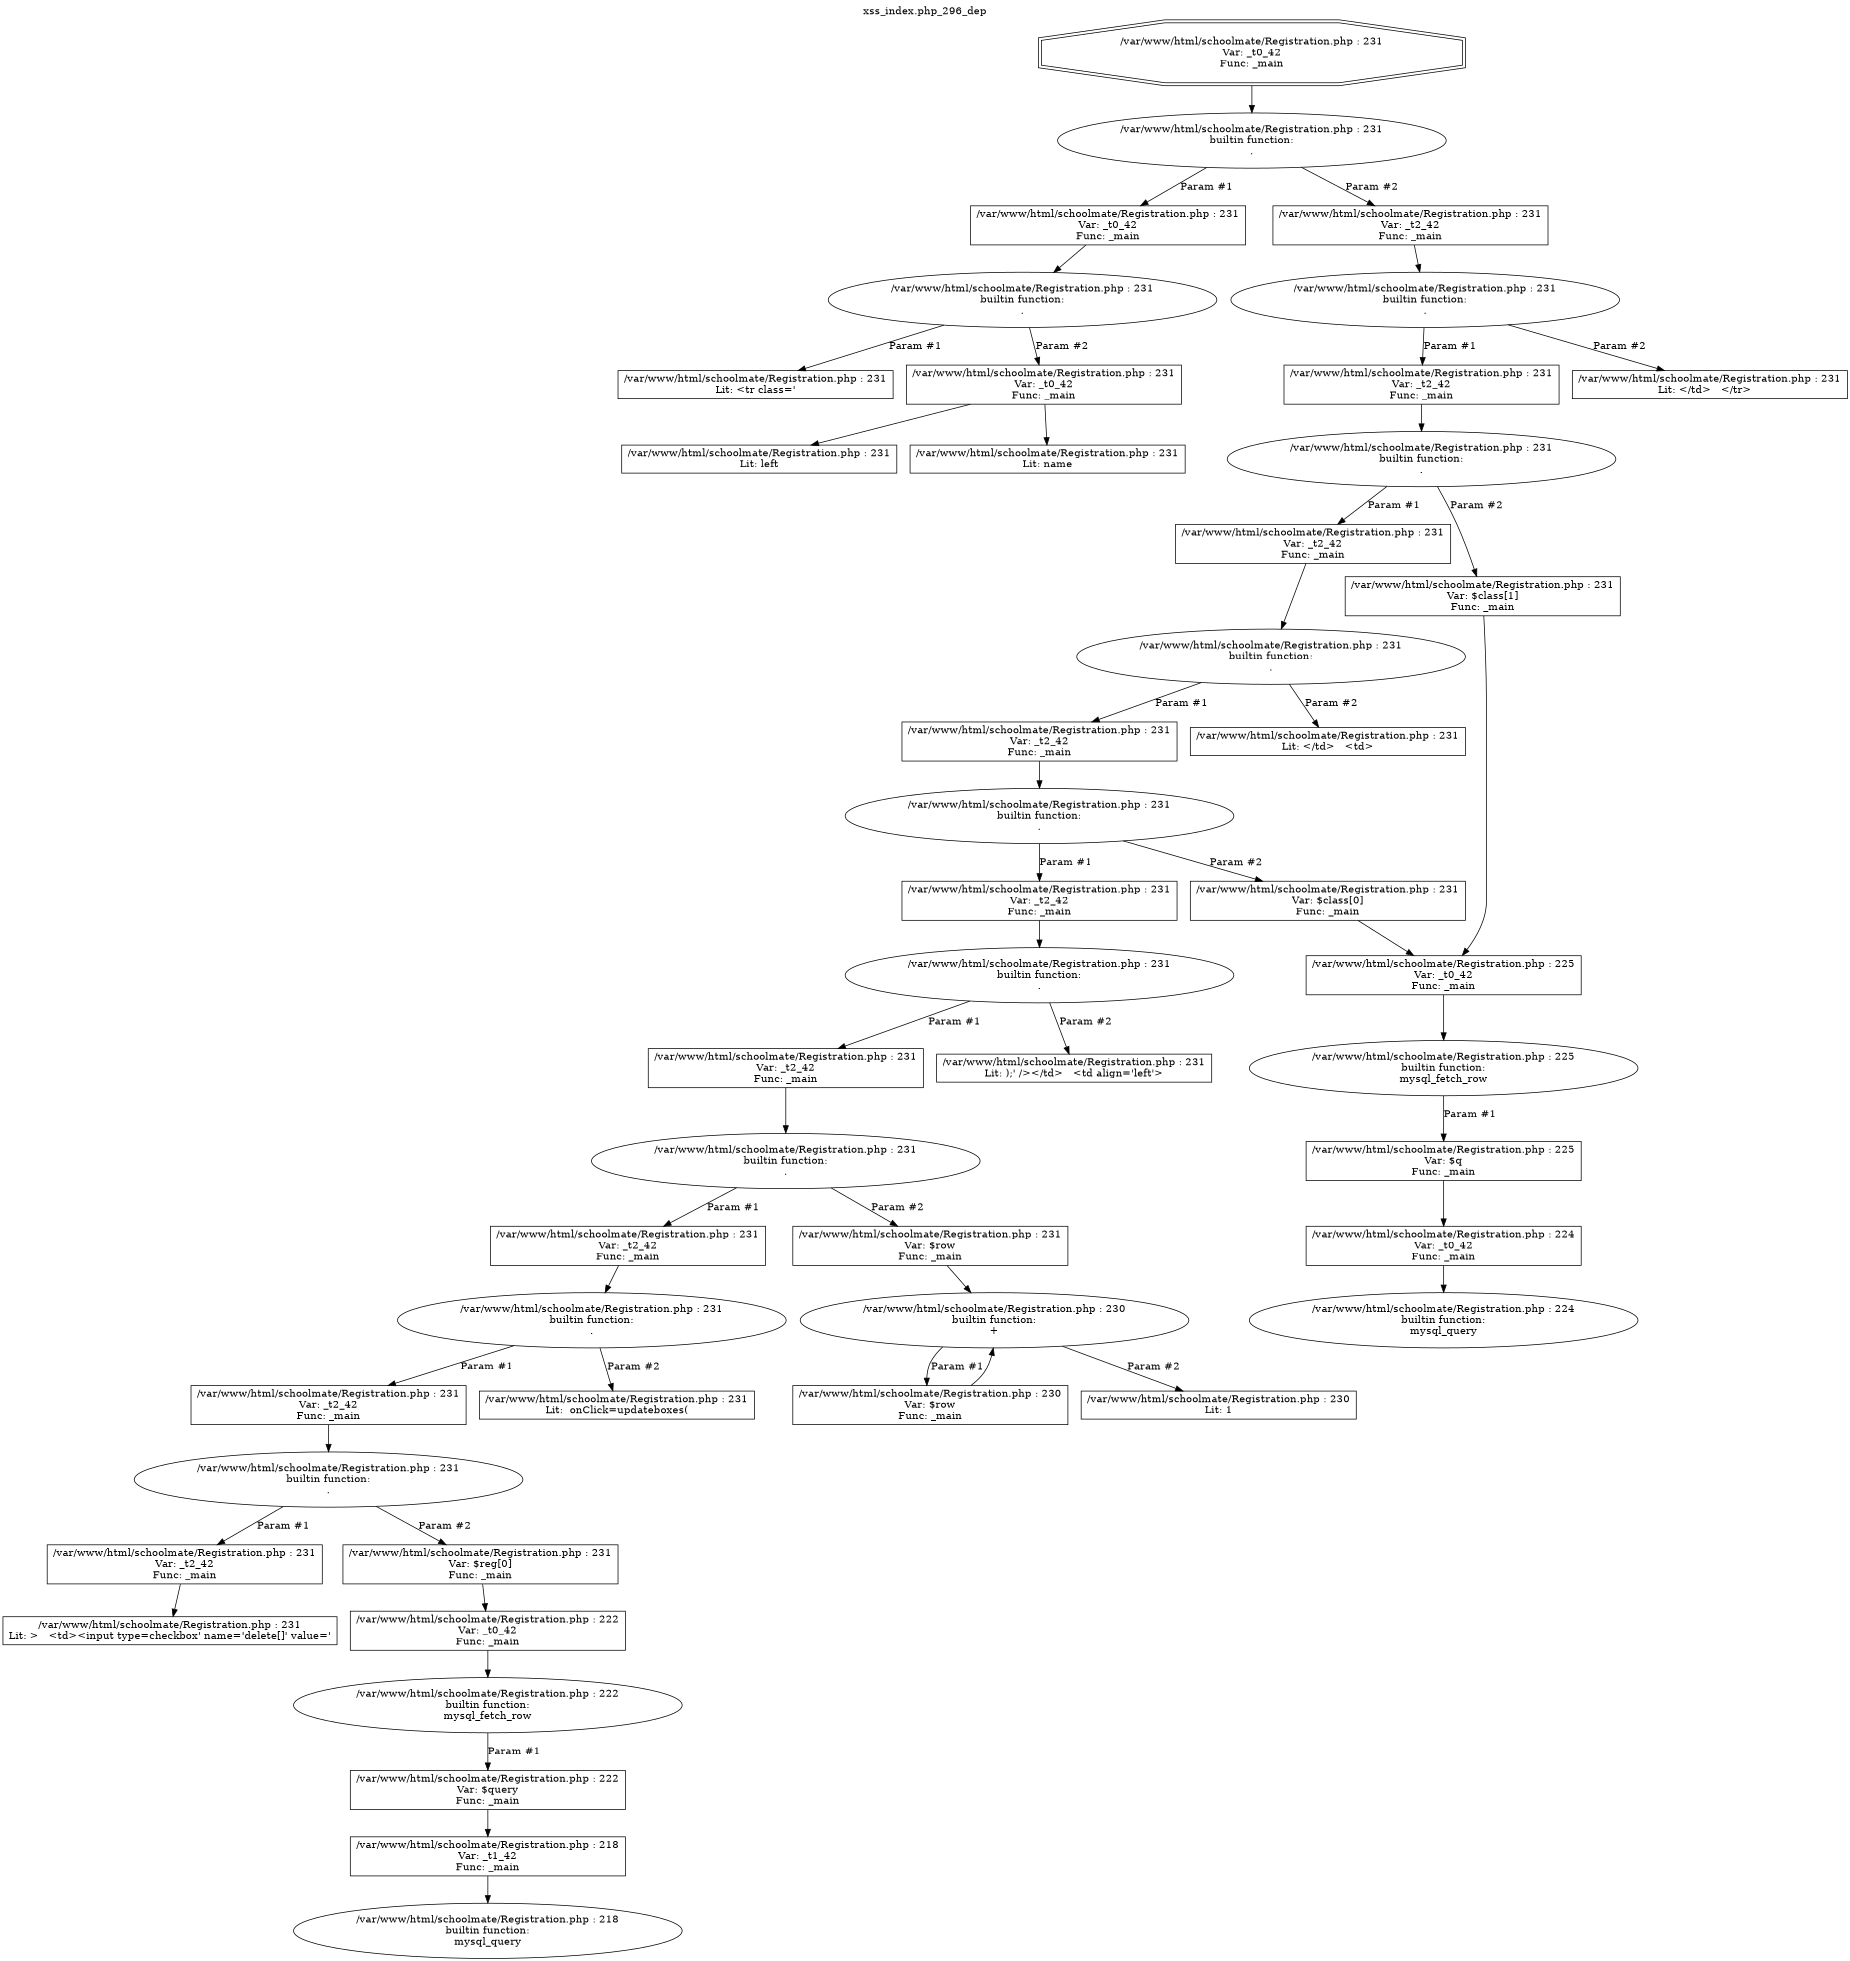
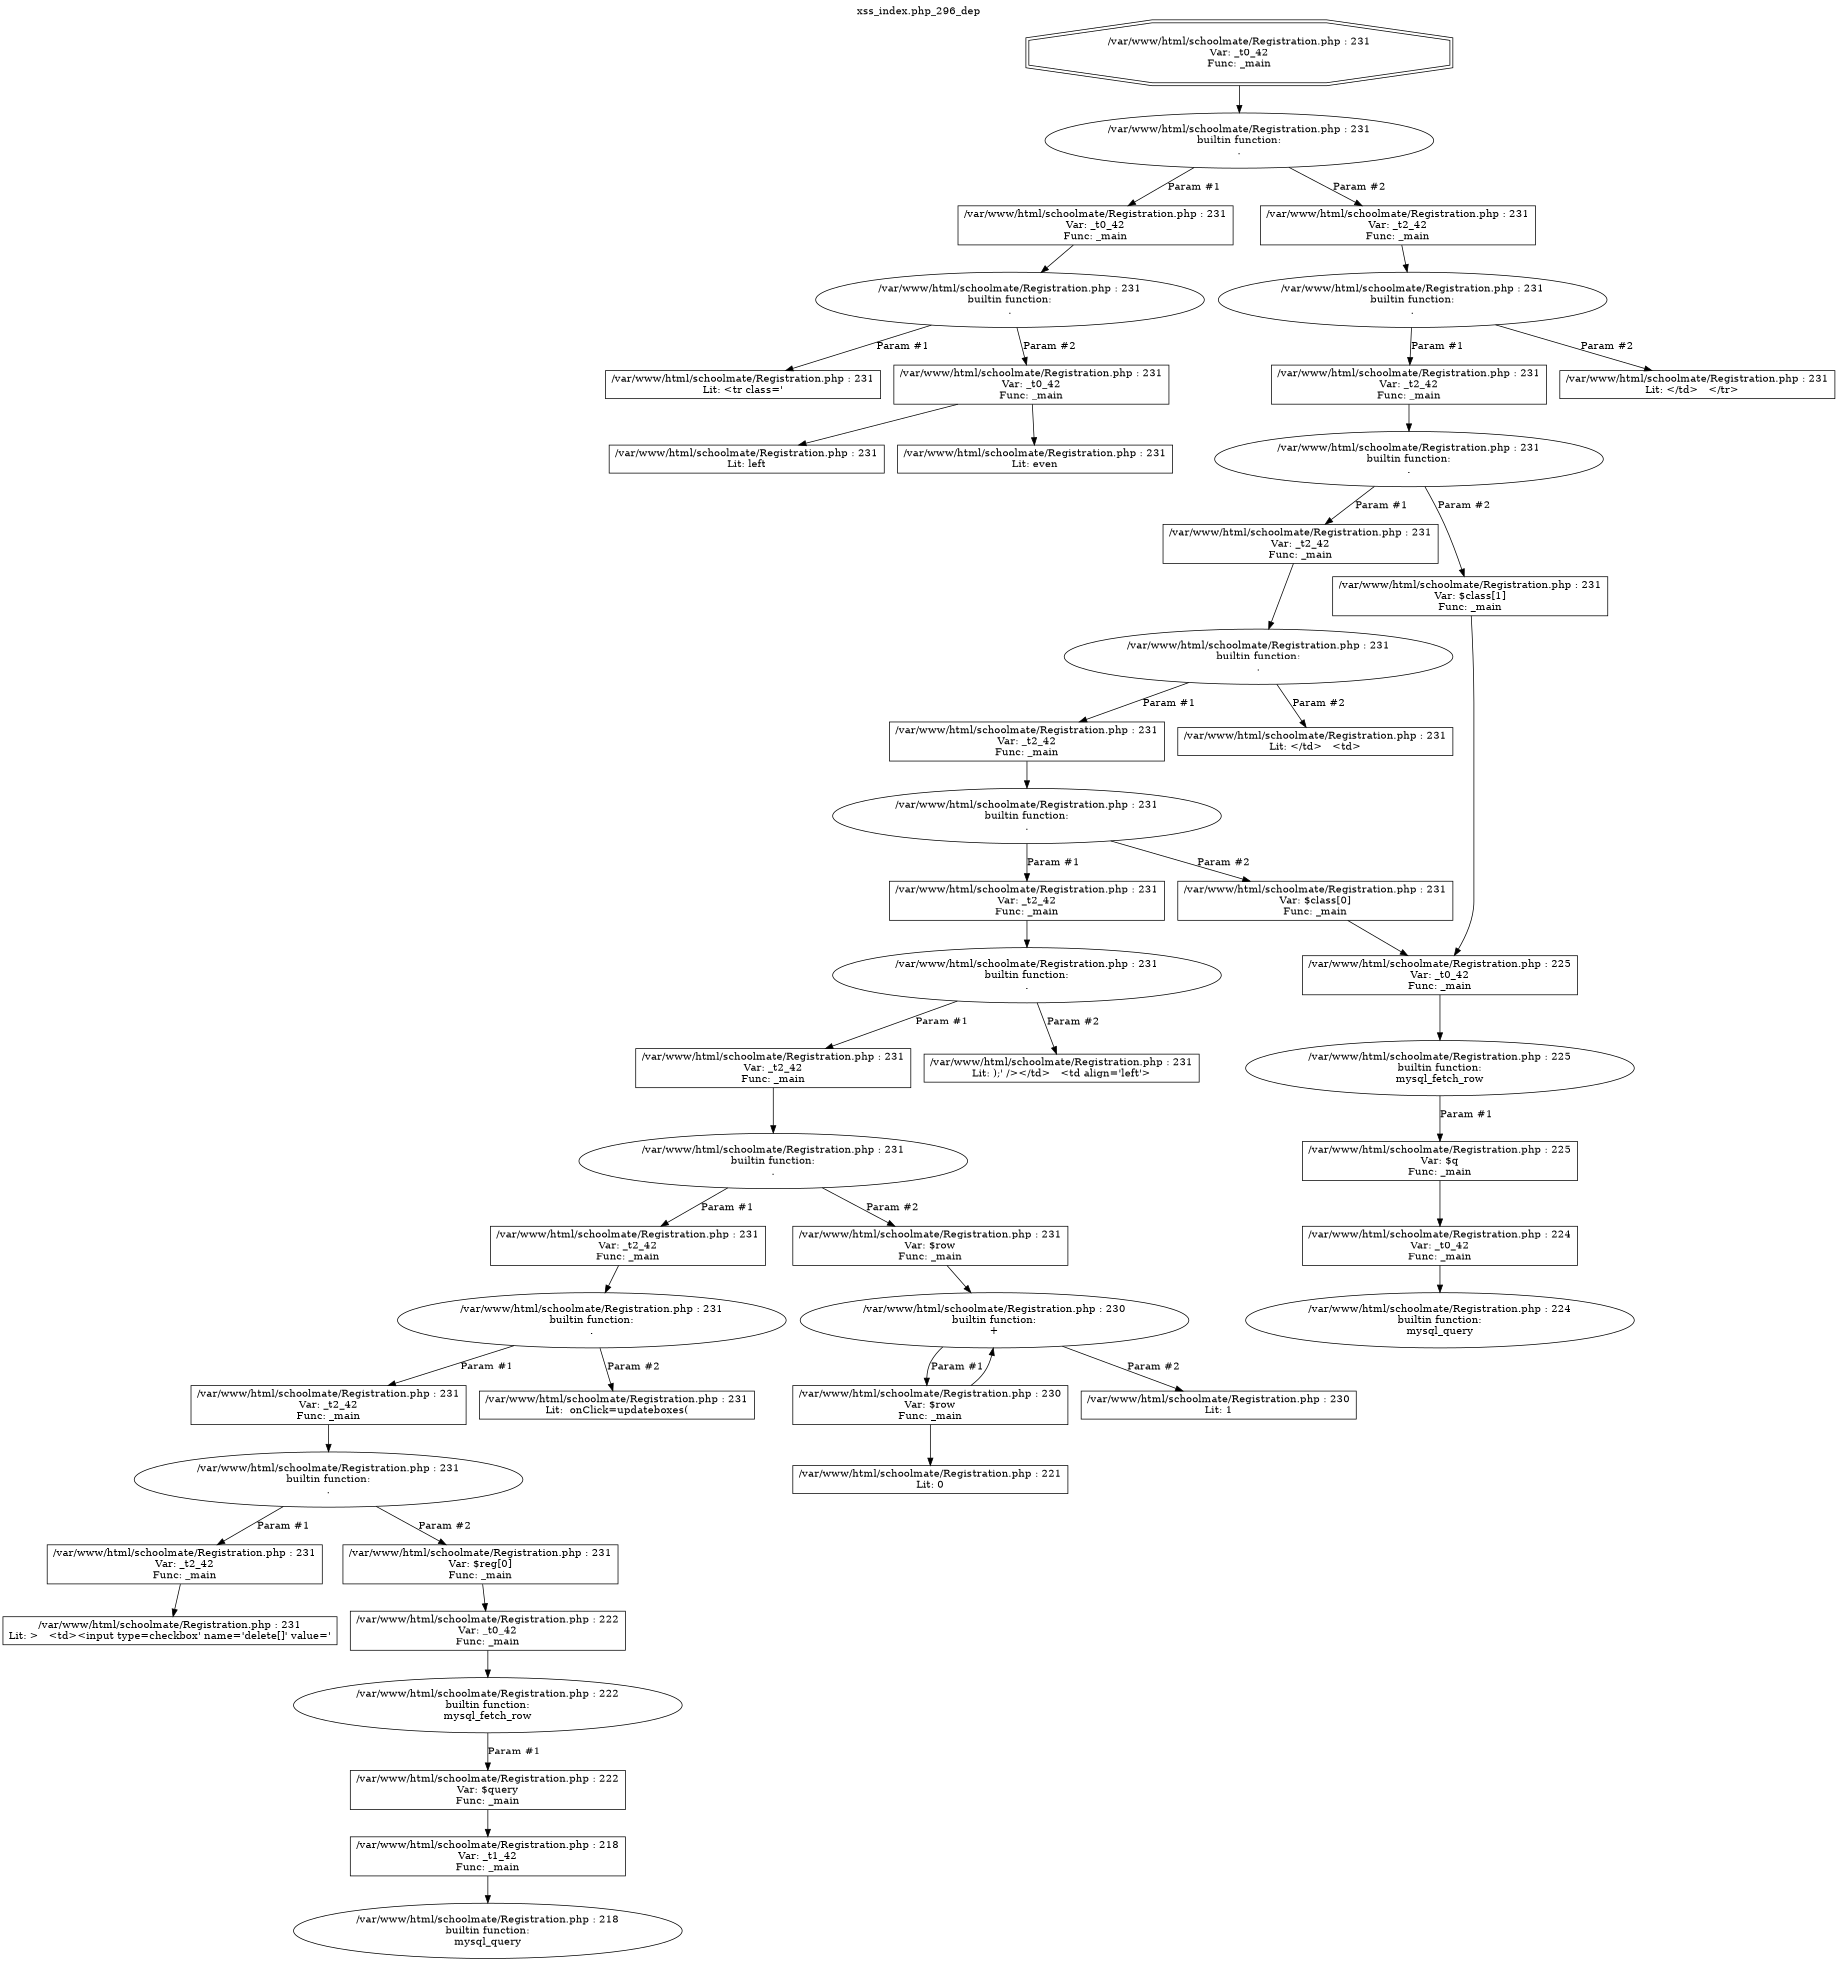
node "/var/www/html/schoolmate/Registration.php : 231 Lit: name": label "/var/www/html/schoolmate/Registration.php : 231 Lit: name" -> "/var/www/html/schoolmate/Registration.php : 231 Lit: even"
node "/var/www/html/schoolmate/Registration.php : 221 Lit: 0": added
